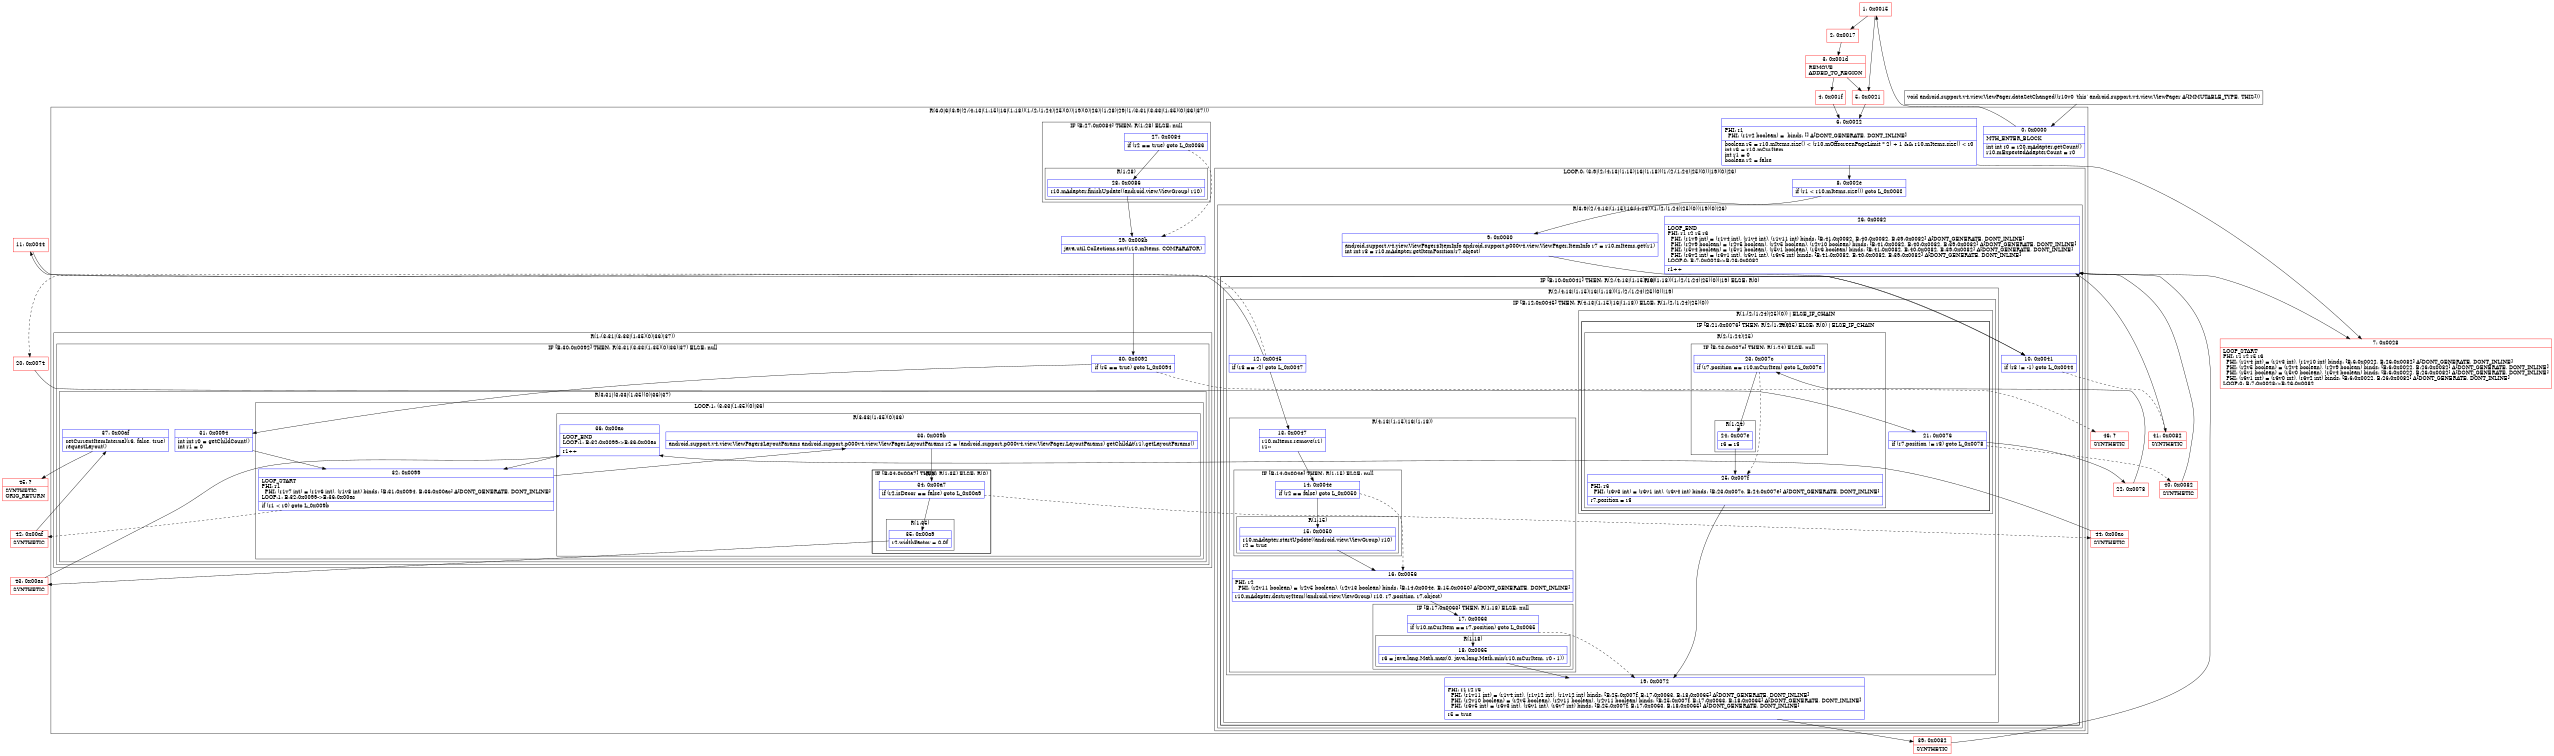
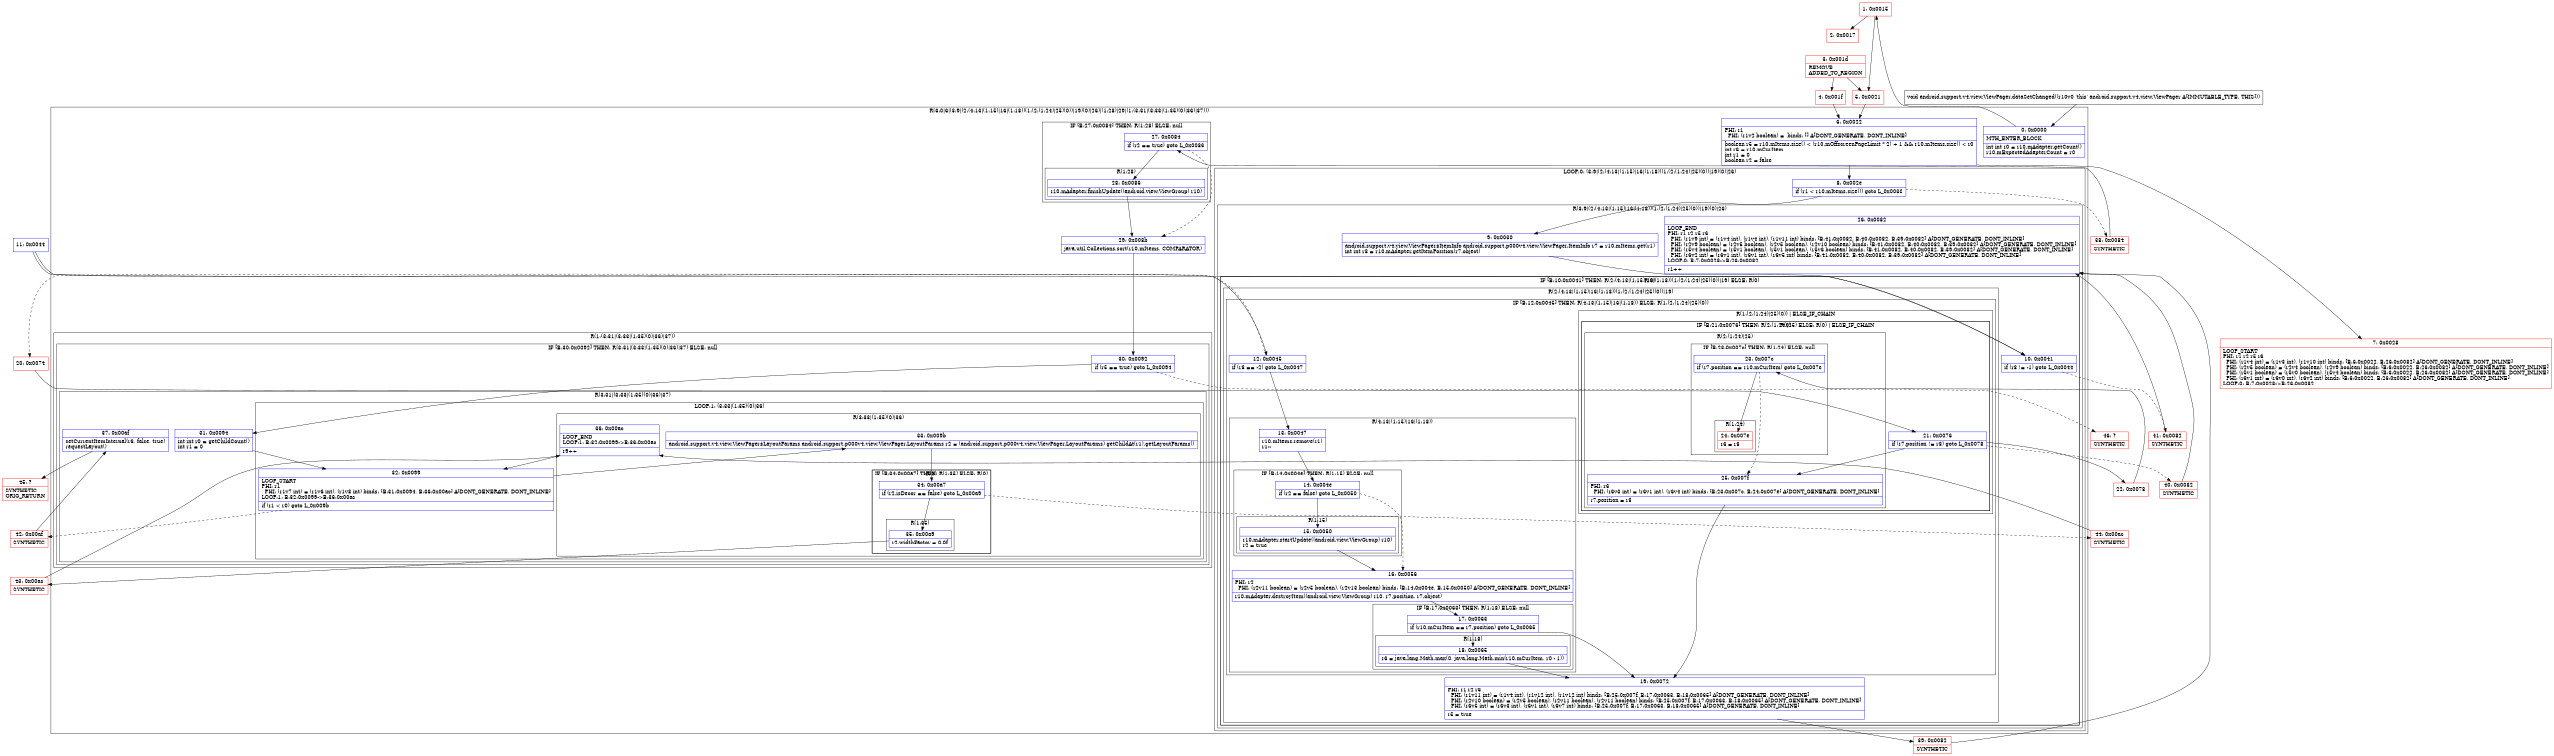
edge "2: 0x0017" -> "3: 0x001d": removed
node "0: 0x0000": text "int int r0 = r20.mAdapter.getCount()" -> "int int r0 = r10.mAdapter.getCount()"
node "11: 0x0044": color red -> blue
node "38: 0x0084": added
edge "12: 0x0045" -> "11: 0x0044": reversed
edge "26: 0x0082" -> "7: 0x0028": removed
node "24: 0x007e": color blue -> red
node "36: 0x00ac": text "r1++" -> "r9++"
edge "24: 0x007e" -> "25: 0x007f": now "21: 0x0076" -> "25: 0x007f"
edge "17: 0x0063" -> "19: 0x0072": style dashed -> solid
